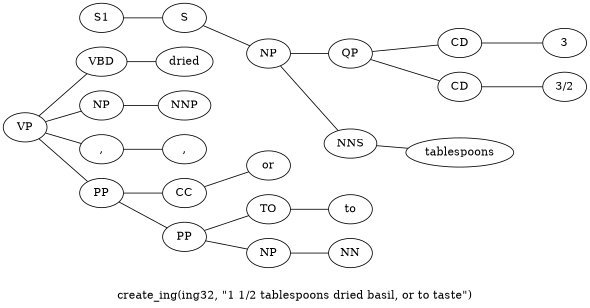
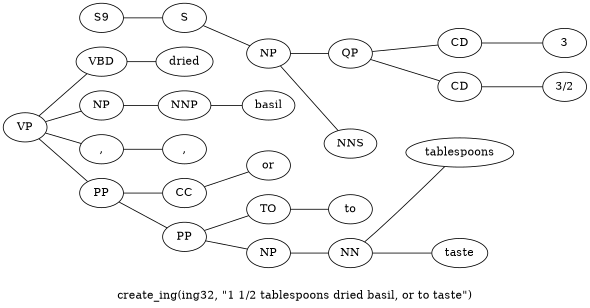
node "S1": label "S1" -> "S9"
node "basil": added
edge "NNS" -- "tablespoons": now "NN" -- "tablespoons"
node "taste": added
